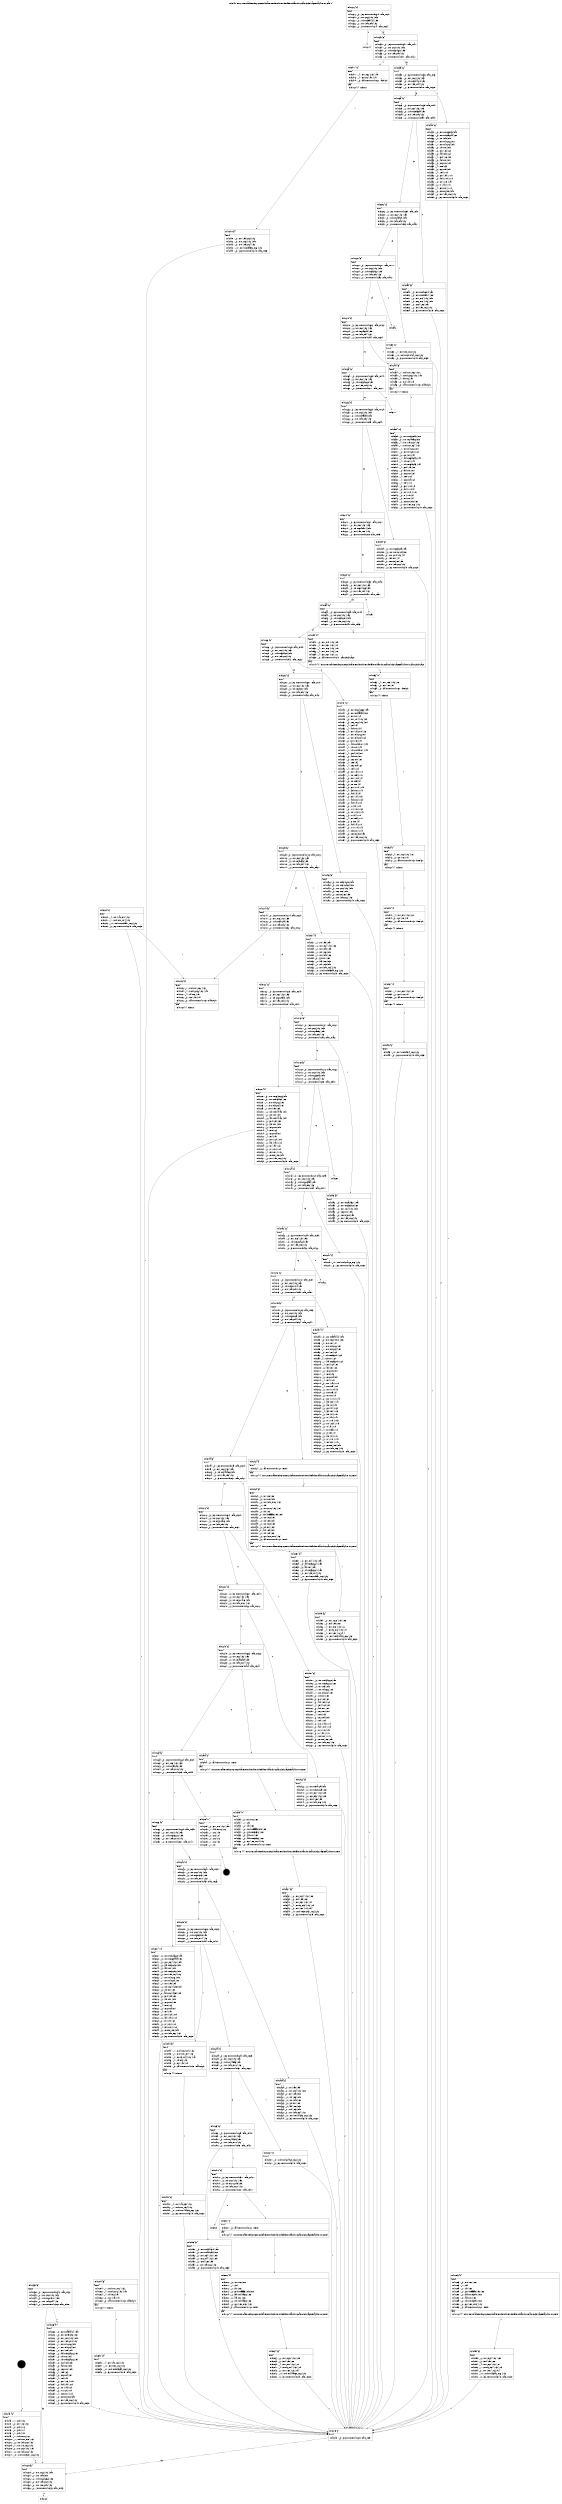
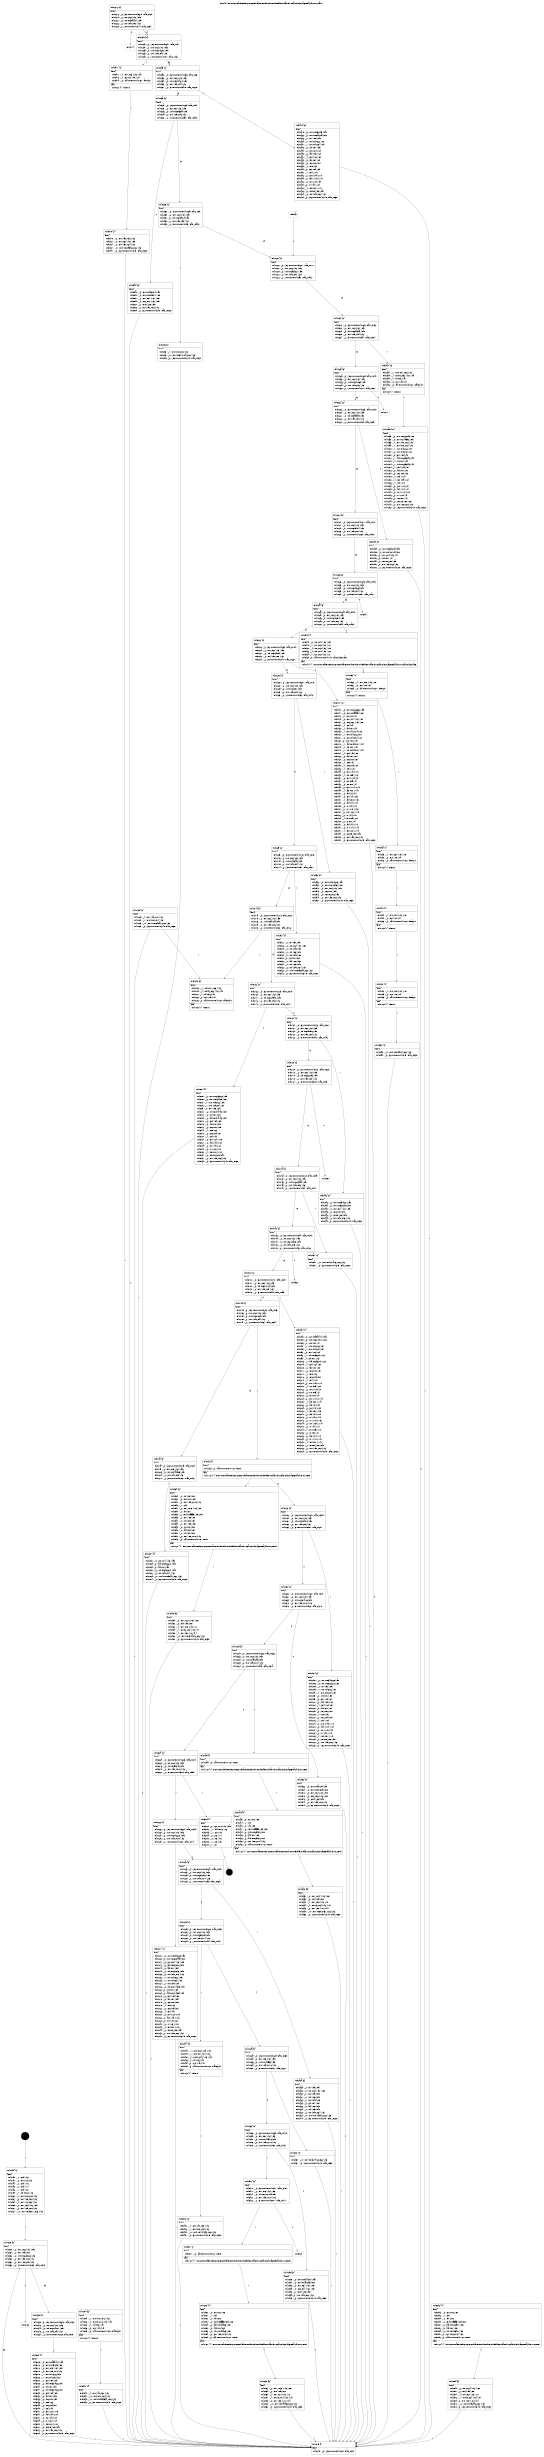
edge "0x402602 [28]" -> "0x402fa2": reversed
edge "0x4027fa [28]" -> "0x402816 [28]": now "0x402b84 [5]" -> "0x402816 [28]"
edge "0x40253e [28]" -> "0x40251e [32]": reversed
